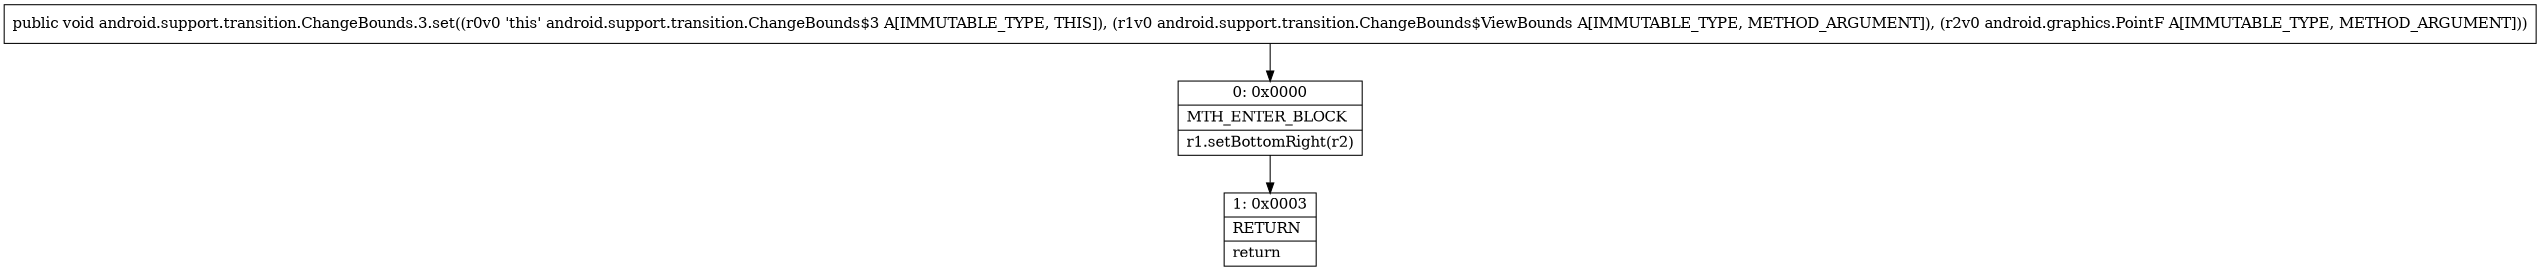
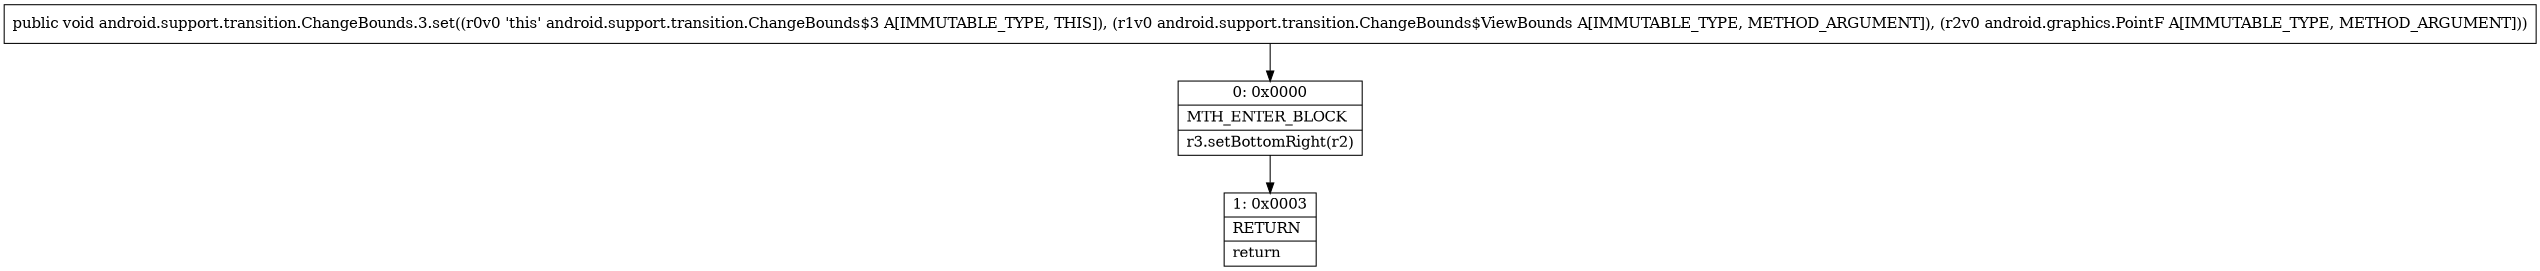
node "0: 0x0000": text "r1.setBottomRight(r2)" -> "r3.setBottomRight(r2)"
